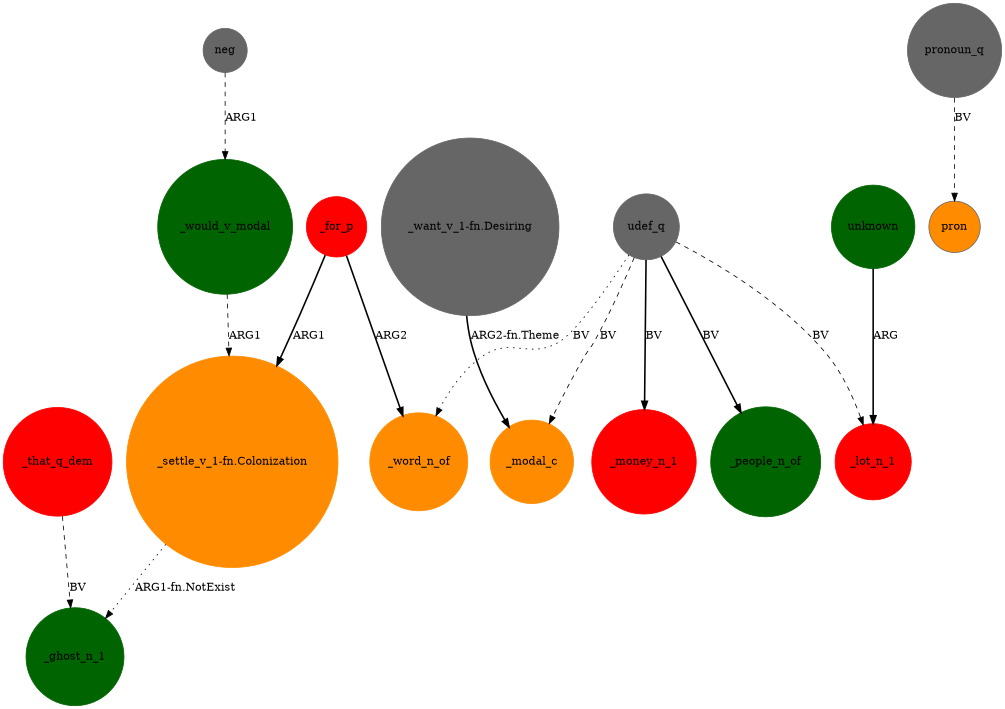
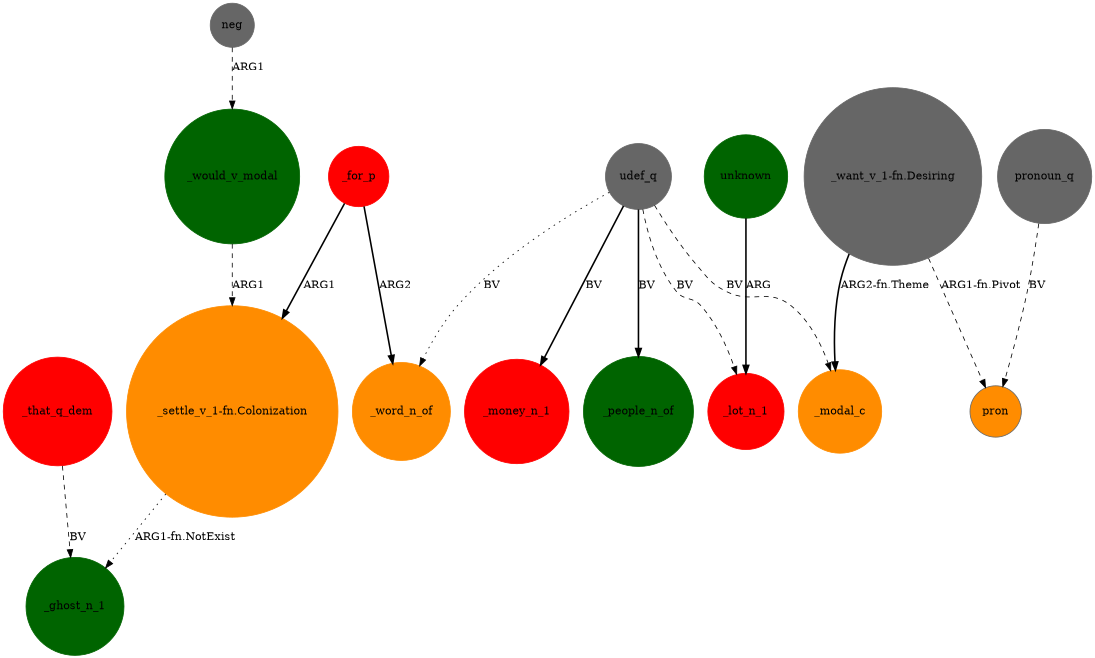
edge "_want_v_1-fn.Desiring" -> "pron": added, label "ARG1-fn.Pivot"
